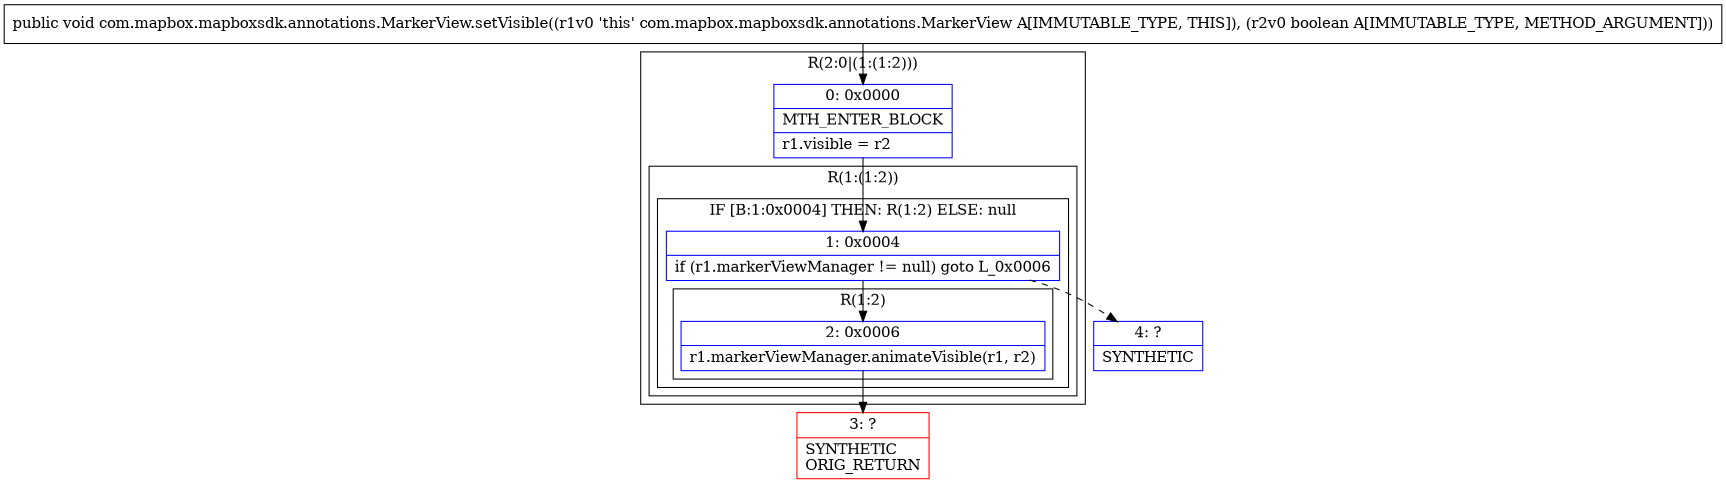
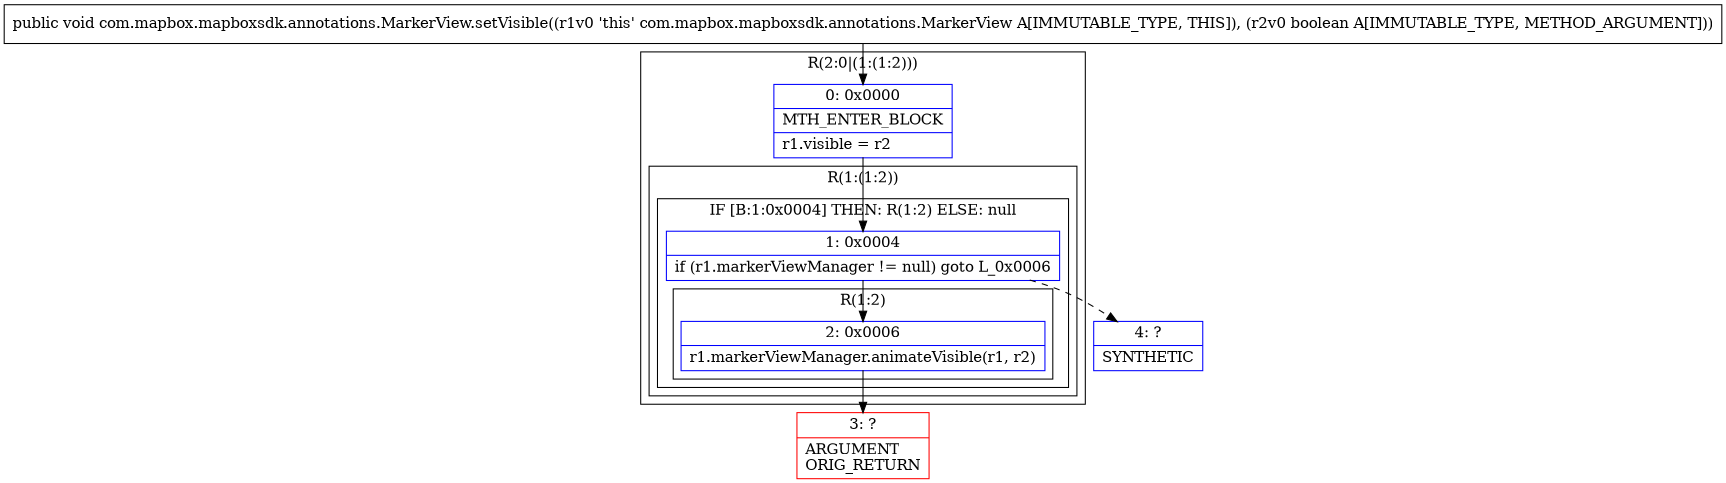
node "3: ?": text "SYNTHETIC" -> "ARGUMENT"
